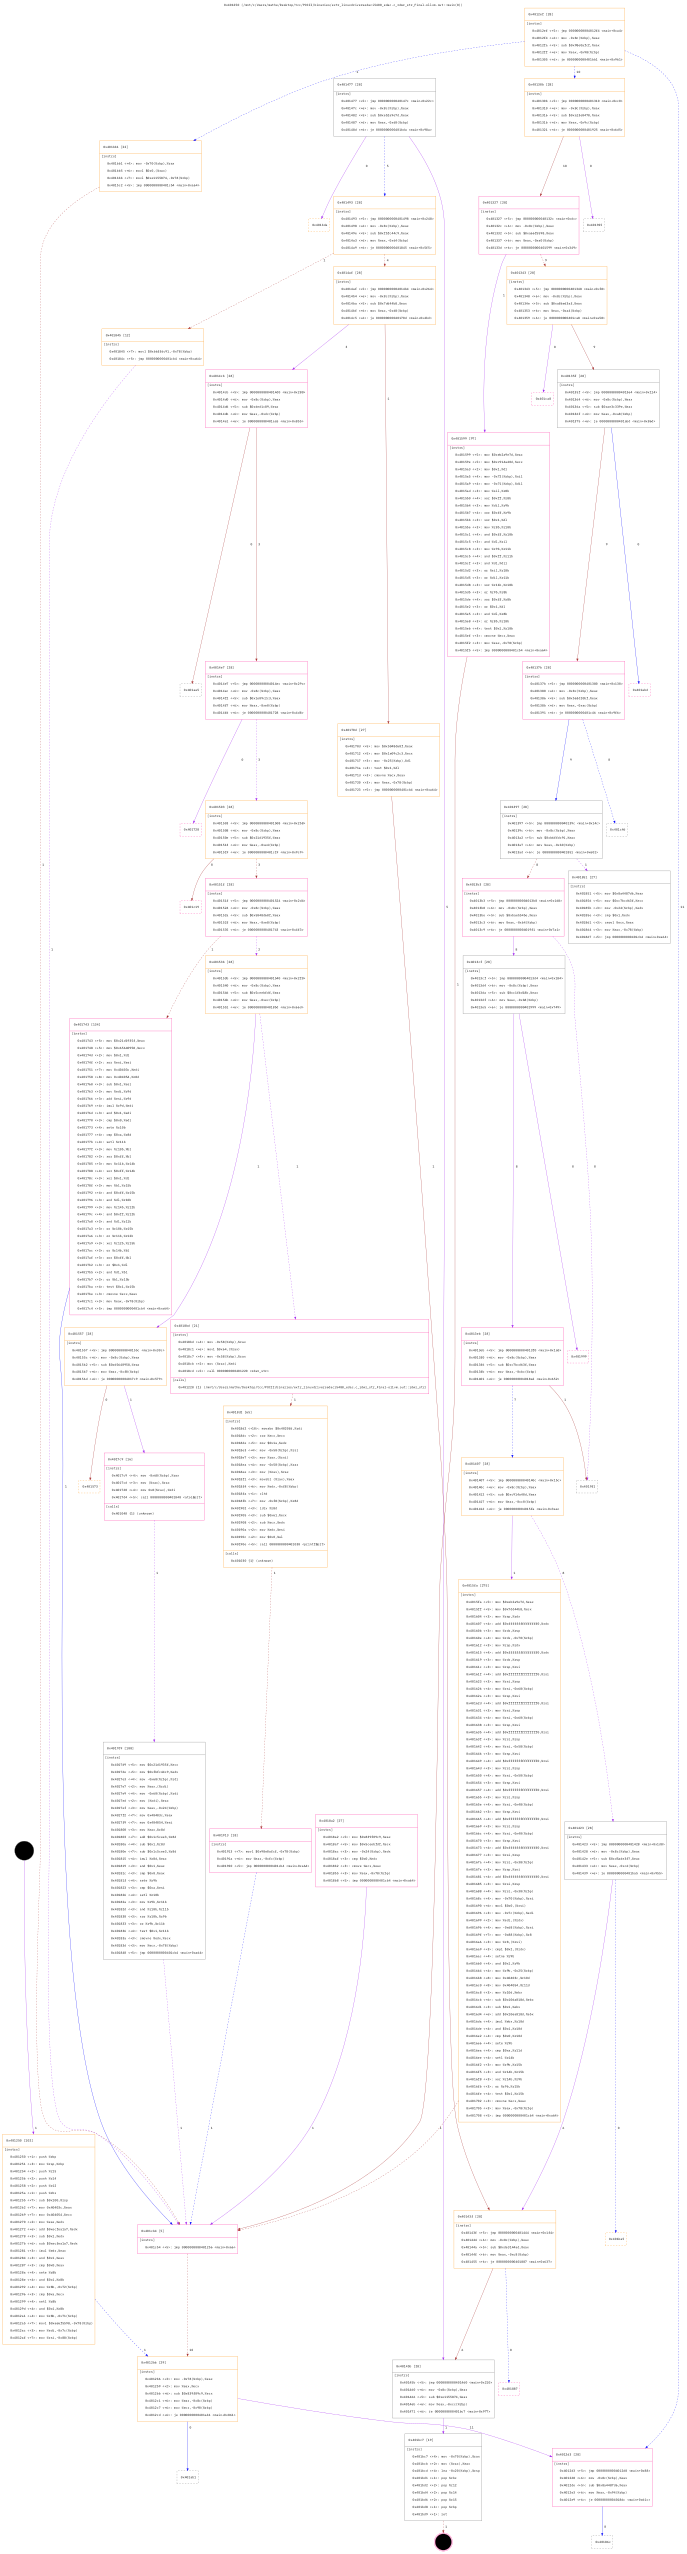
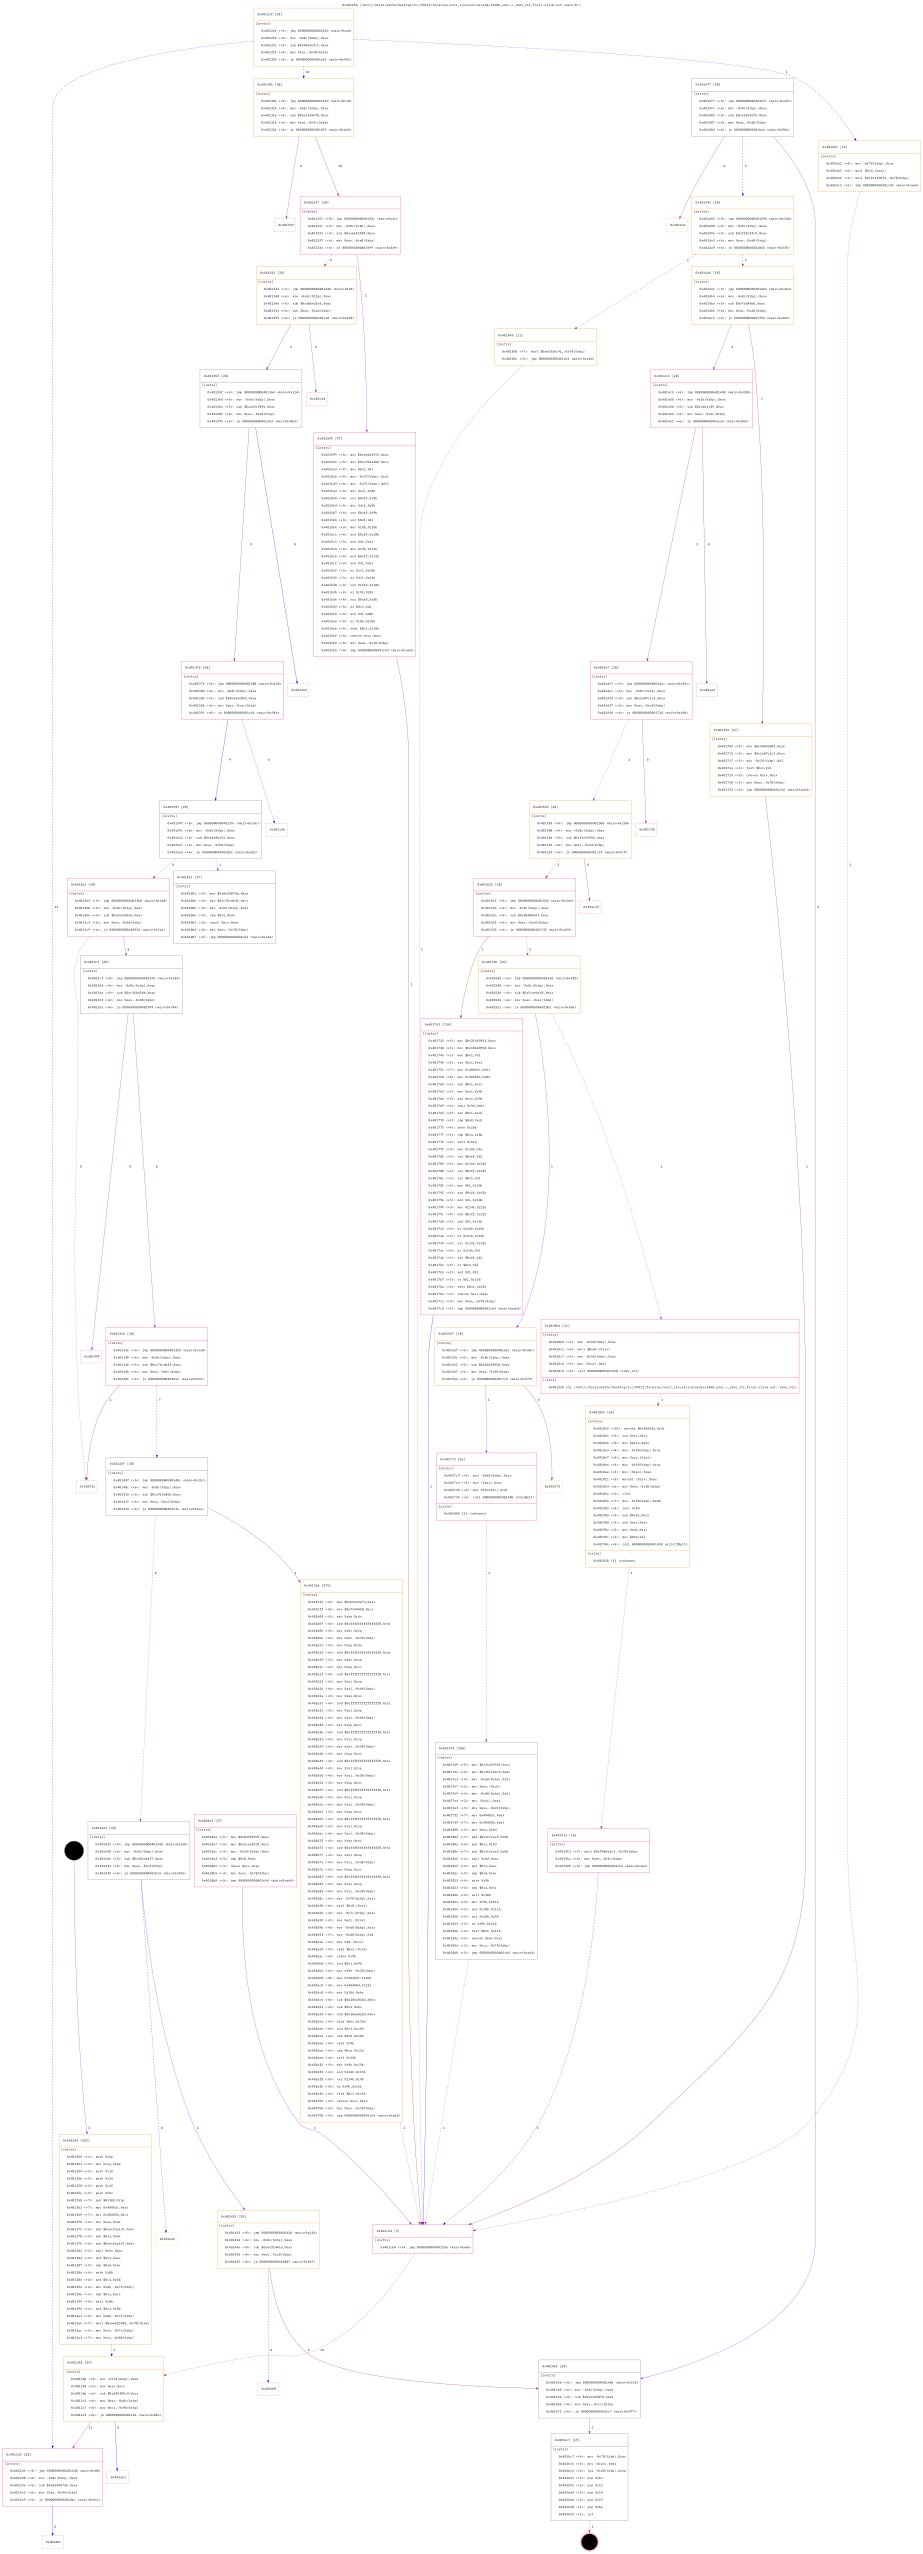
edge "0x40151f [28]" -> "0x401743 [134]": style dashed -> solid
edge "0x40170d [27]" -> "0x40143f [28]": now "0x40170d [27]" -> "0x401cb4 [5]"
node "0x401407 [28]": color darkorange -> gray40
edge "0x4017c9 [16]" -> "0x4017d9 [108]": color purple -> brown
